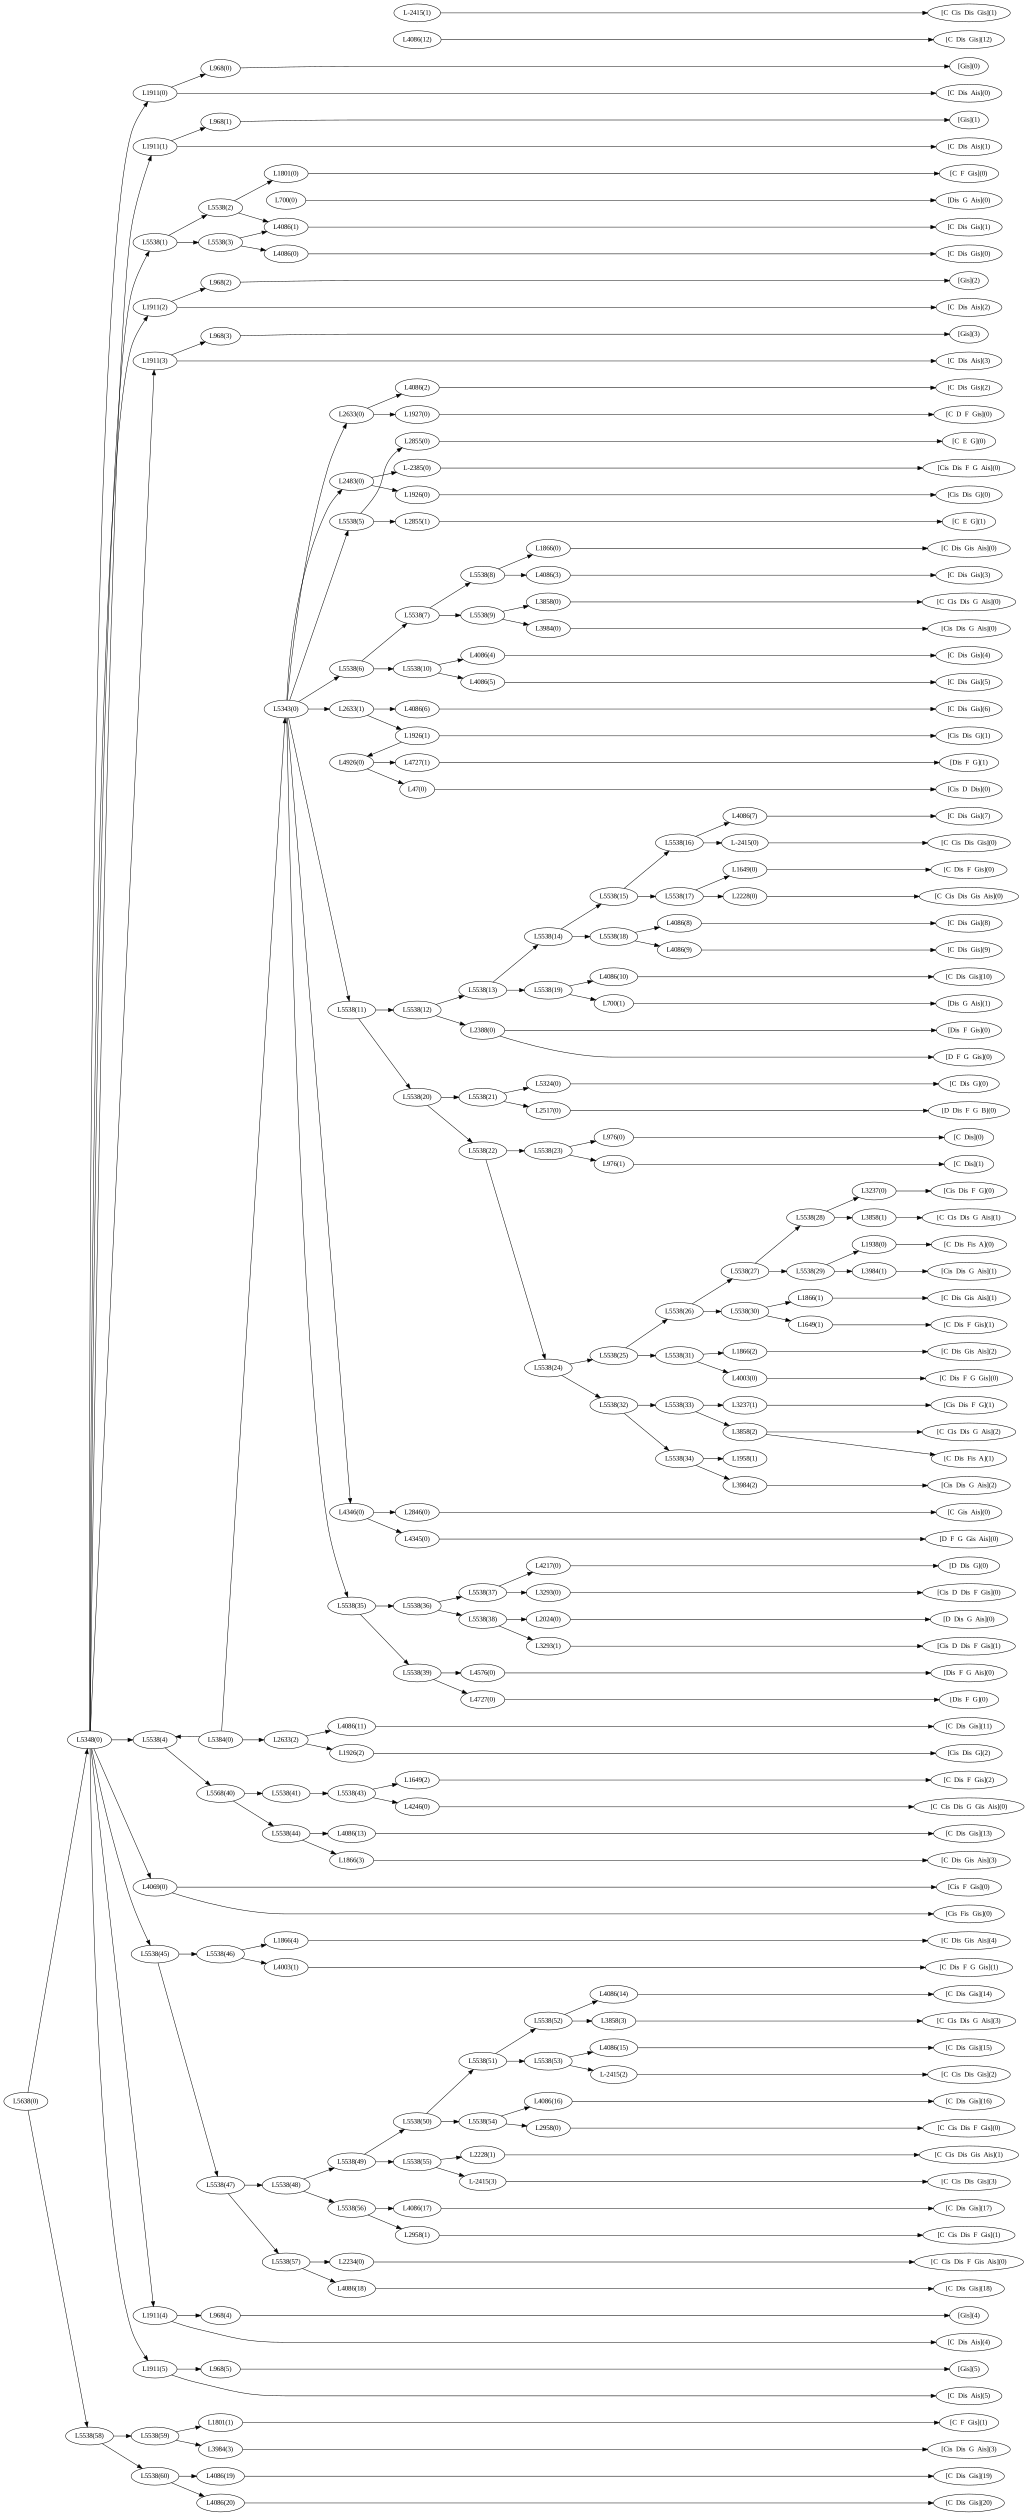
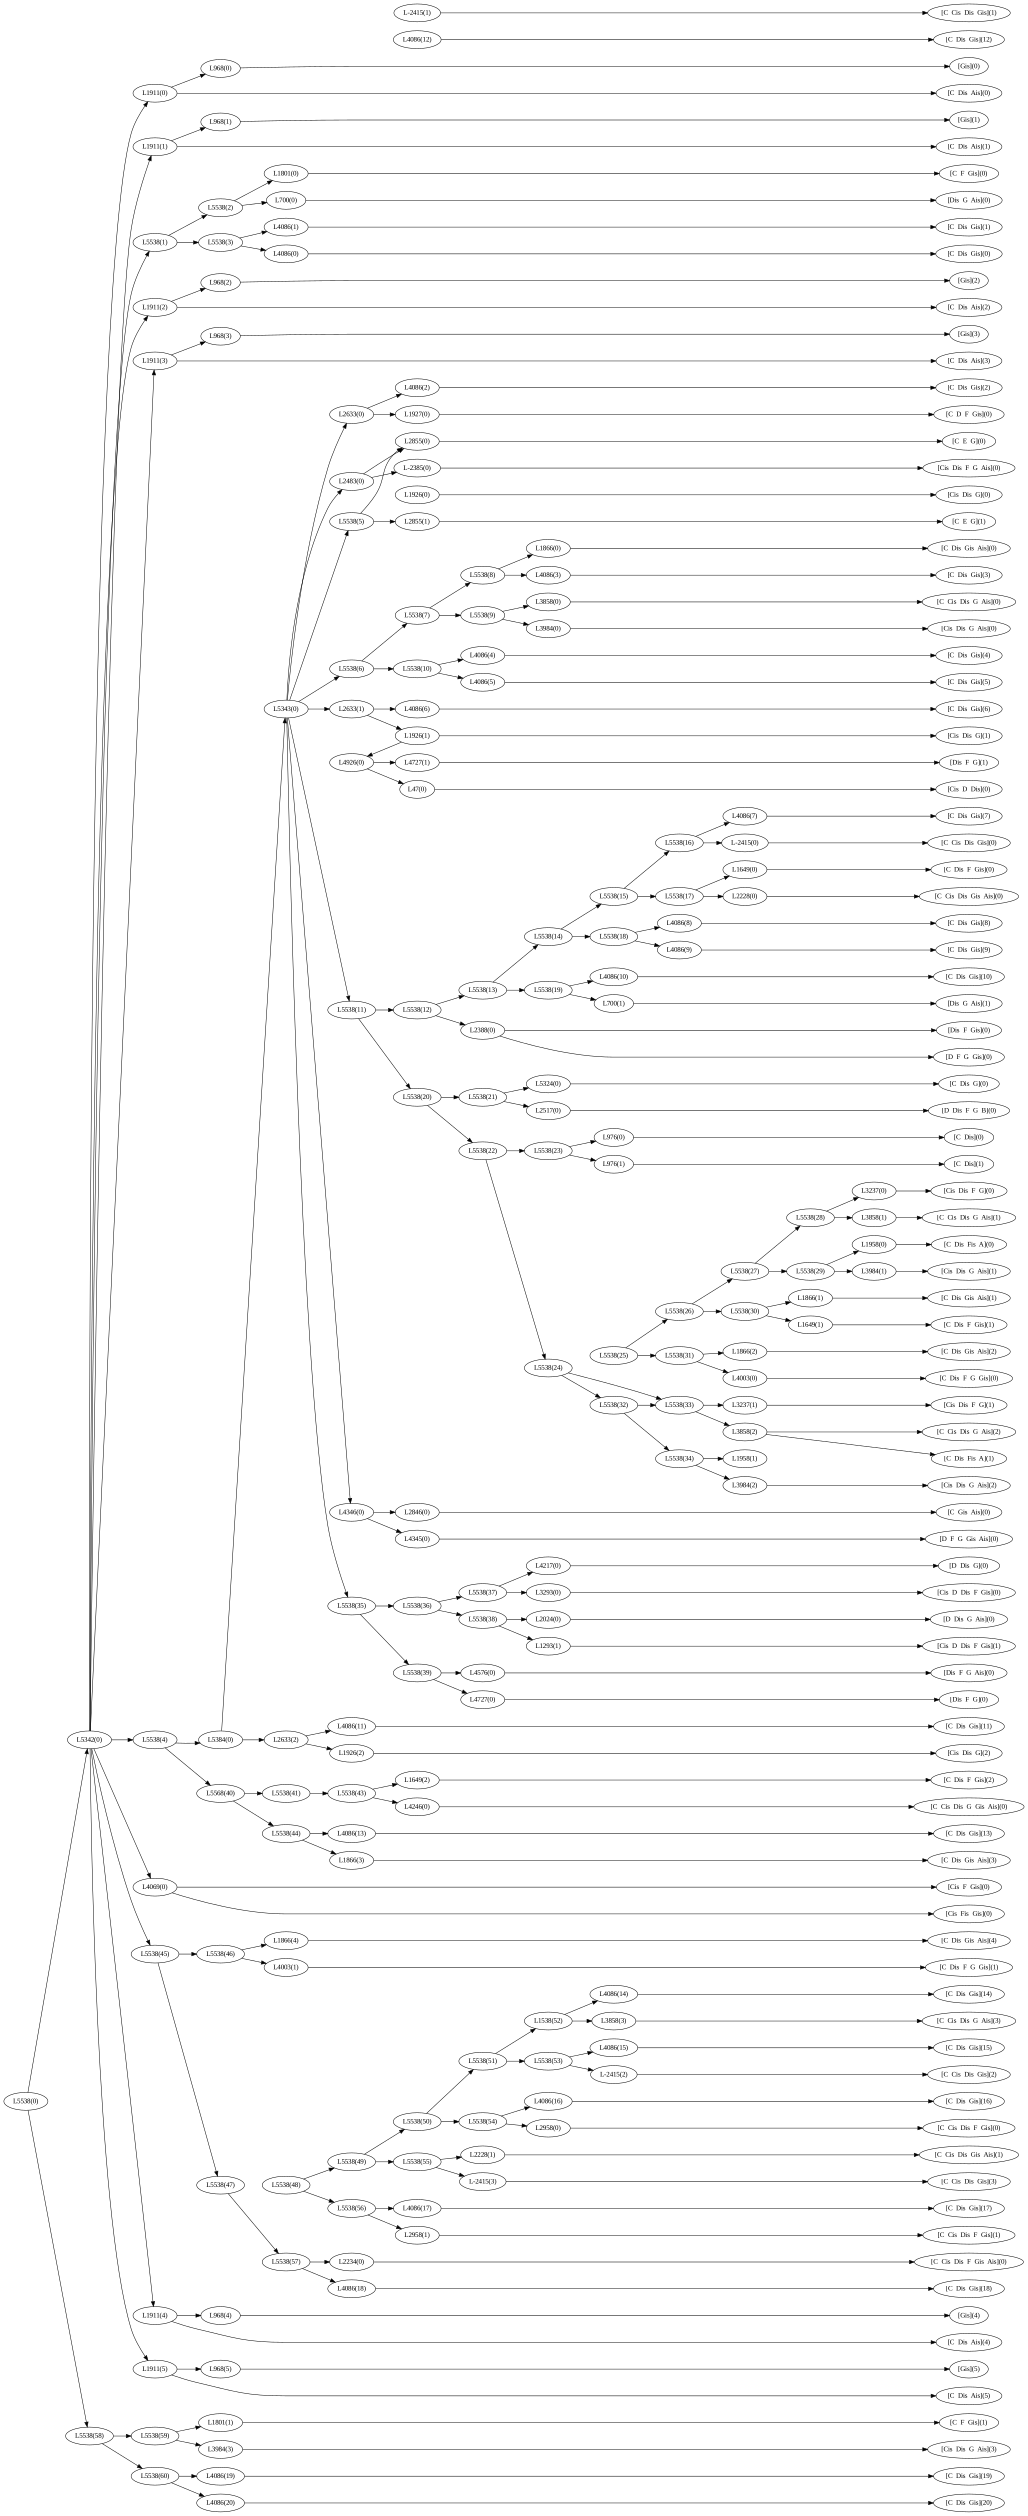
edge "L5538(2)" -> "L4086(1)": now "L5538(2)" -> "L700(0)"
edge "L2483(0)" -> "L1926(0)": now "L2483(0)" -> "L2855(0)"
node "L1938(0)": label "L1938(0)" -> "L1958(0)"
edge "L5538(24)" -> "L5538(25)": now "L5538(24)" -> "L5538(33)"
node "L3293(1)": label "L3293(1)" -> "L1293(1)"
edge "L5384(0)" -> "L5538(4)": reversed
node "L5348(0)": label "L5348(0)" -> "L5342(0)"
node "L5538(52)": label "L5538(52)" -> "L1538(52)"
node "L5638(0)": label "L5638(0)" -> "L5538(0)"
edge "L5538(47)" -> "L5538(48)": removed
